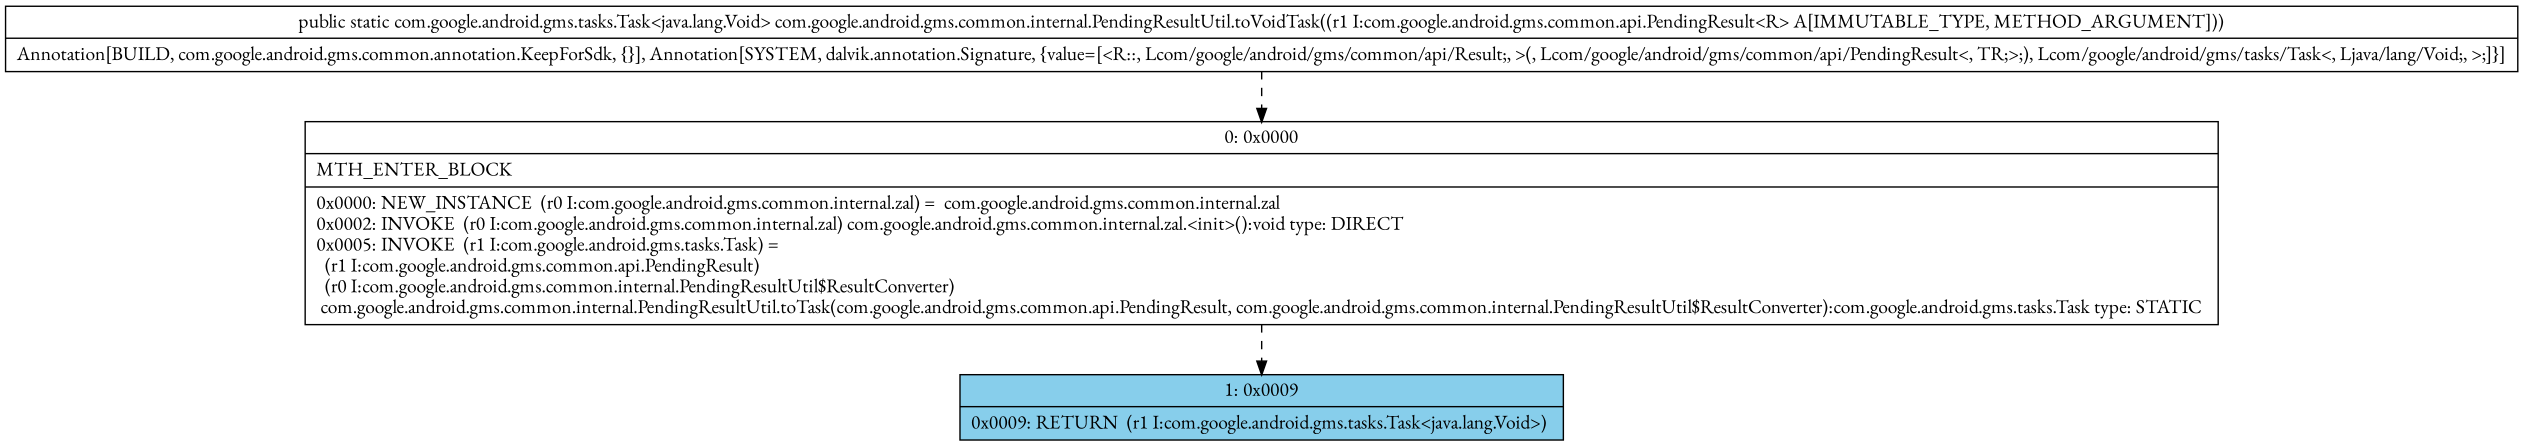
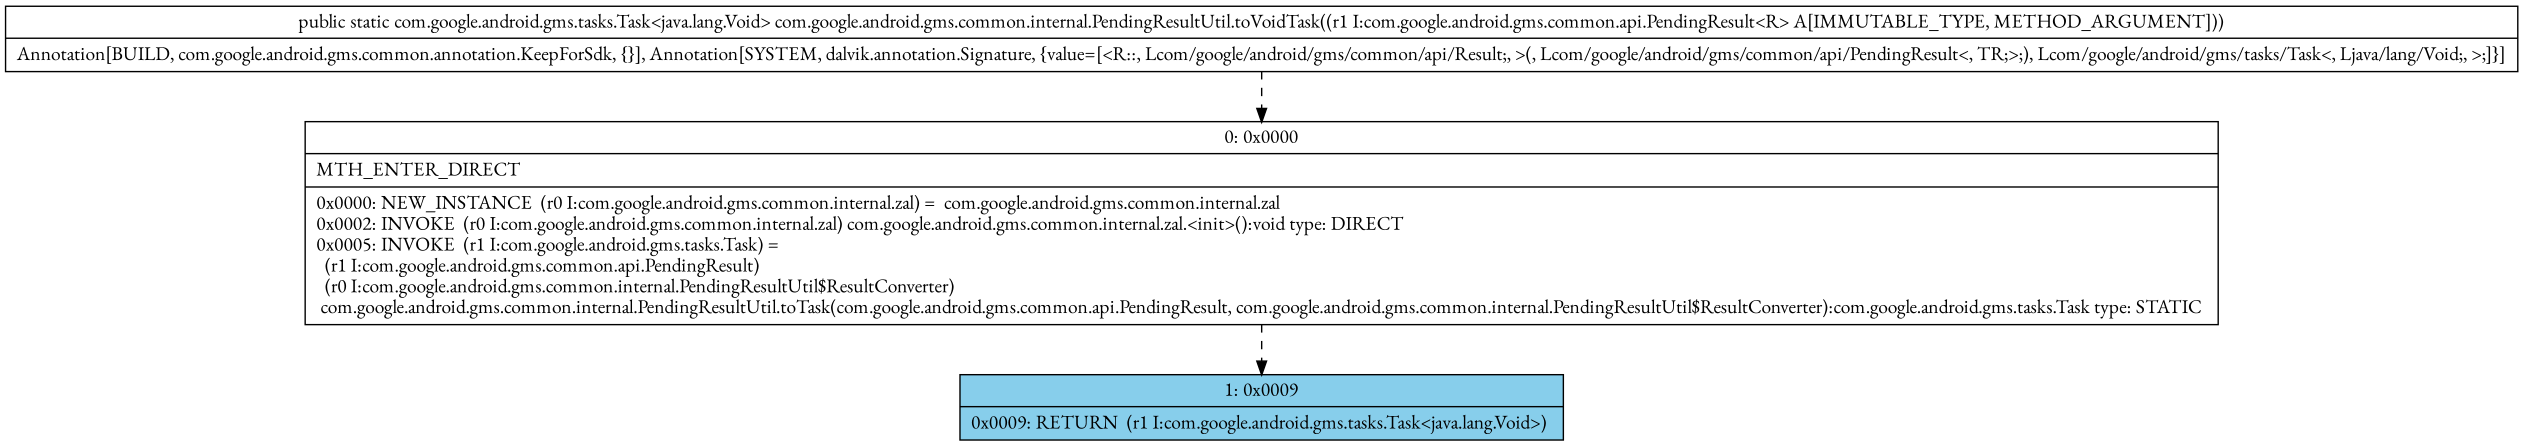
node "0: 0x0000": text "MTH_ENTER_BLOCK" -> "MTH_ENTER_DIRECT"
